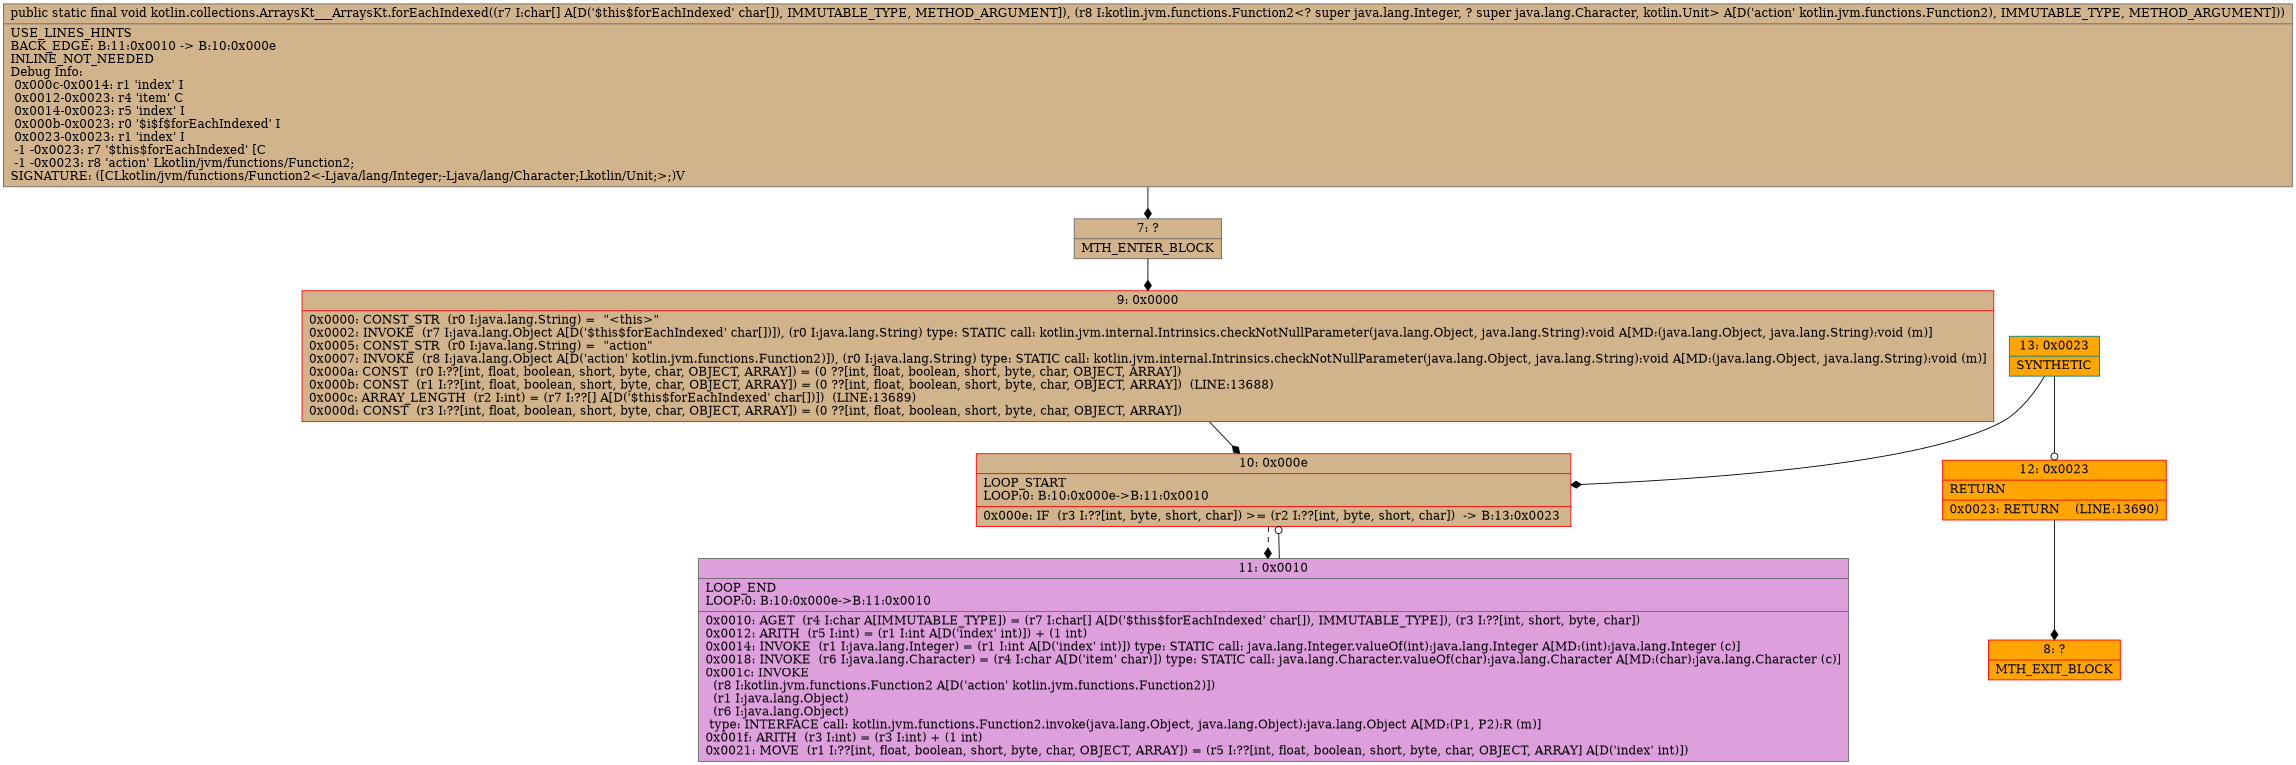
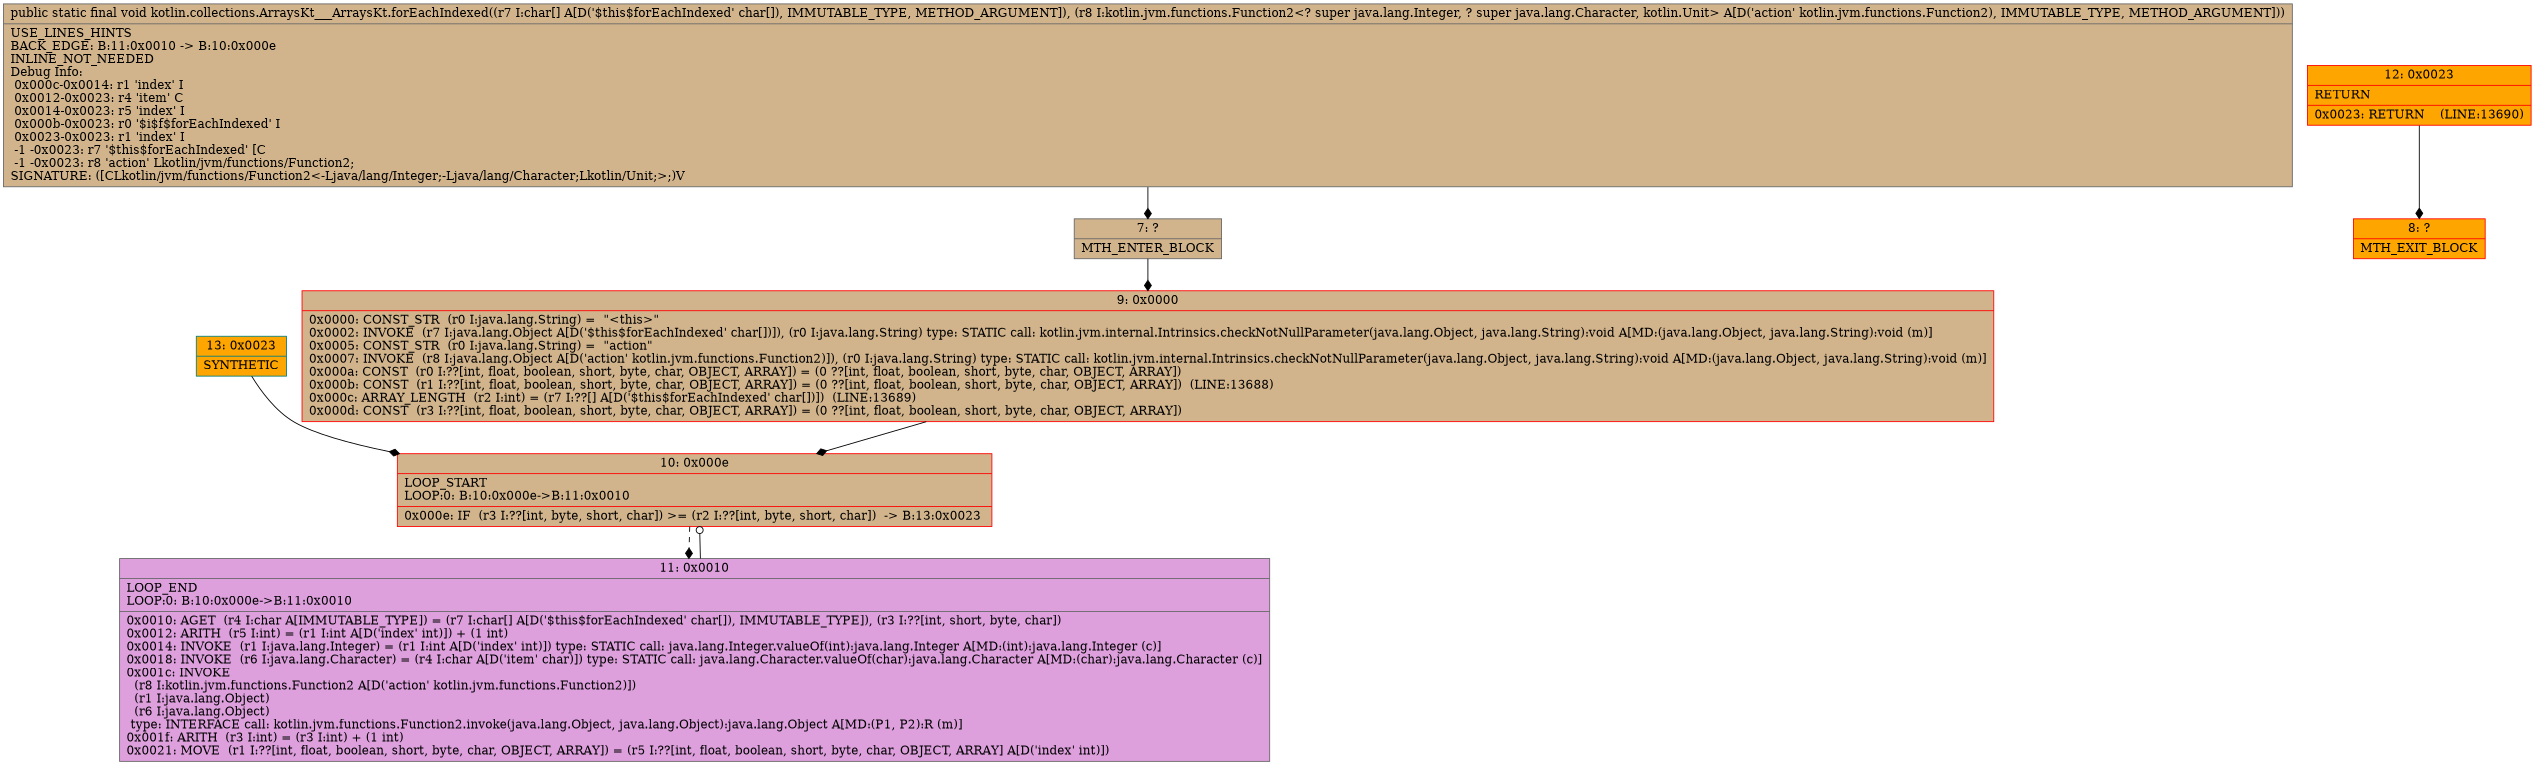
edge "13: 0x0023" -> "12: 0x0023": removed
